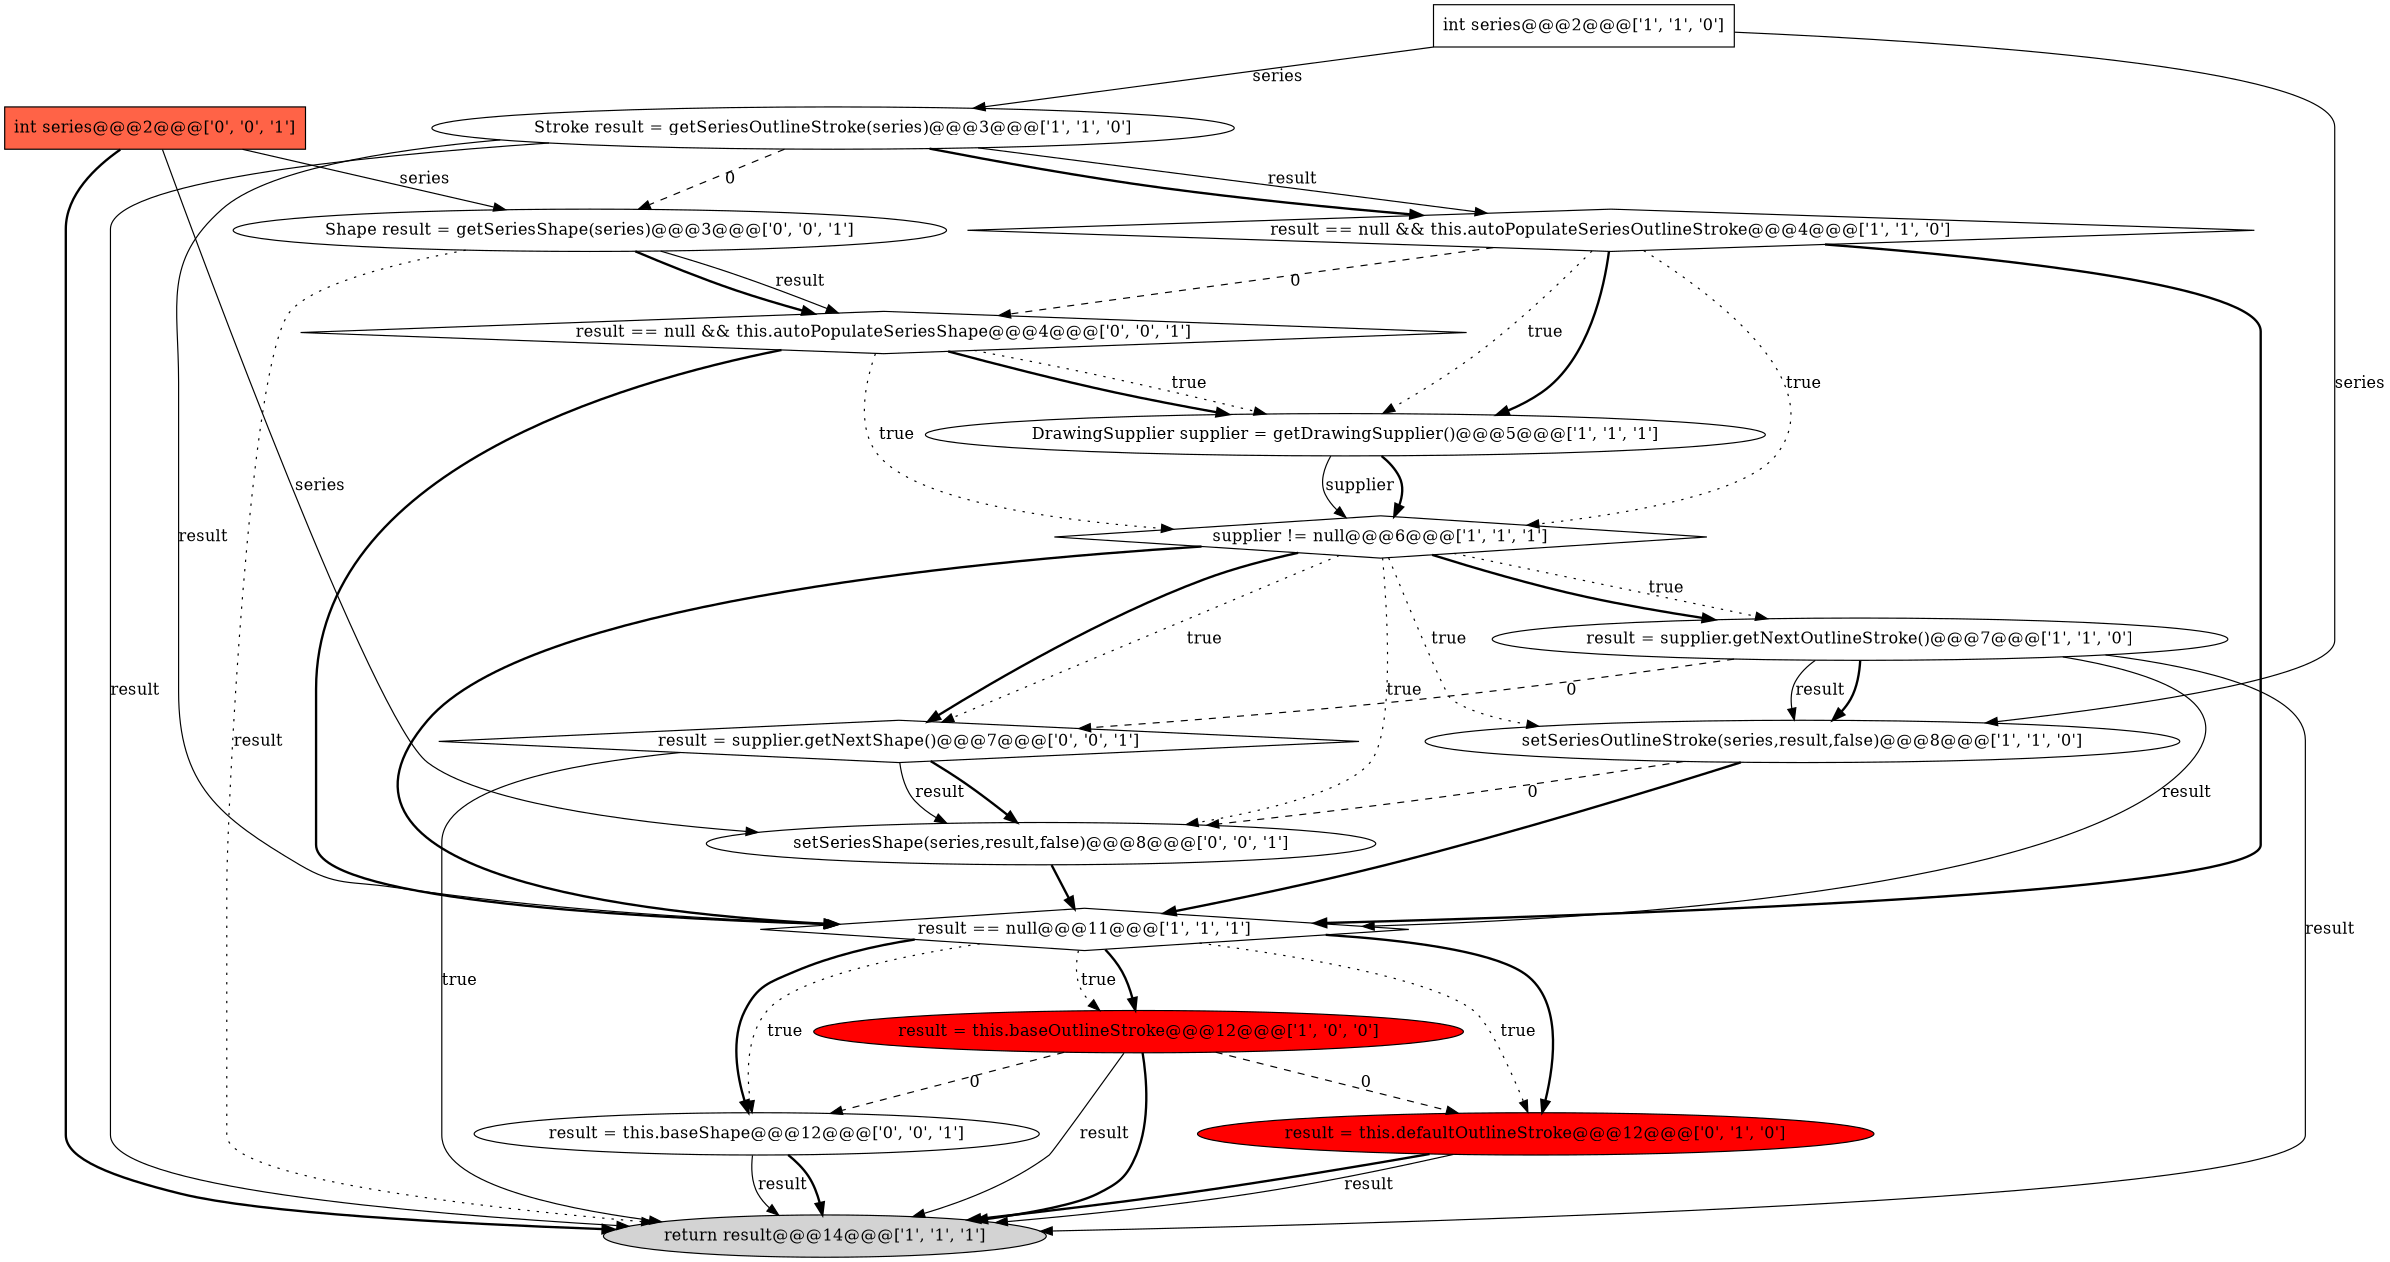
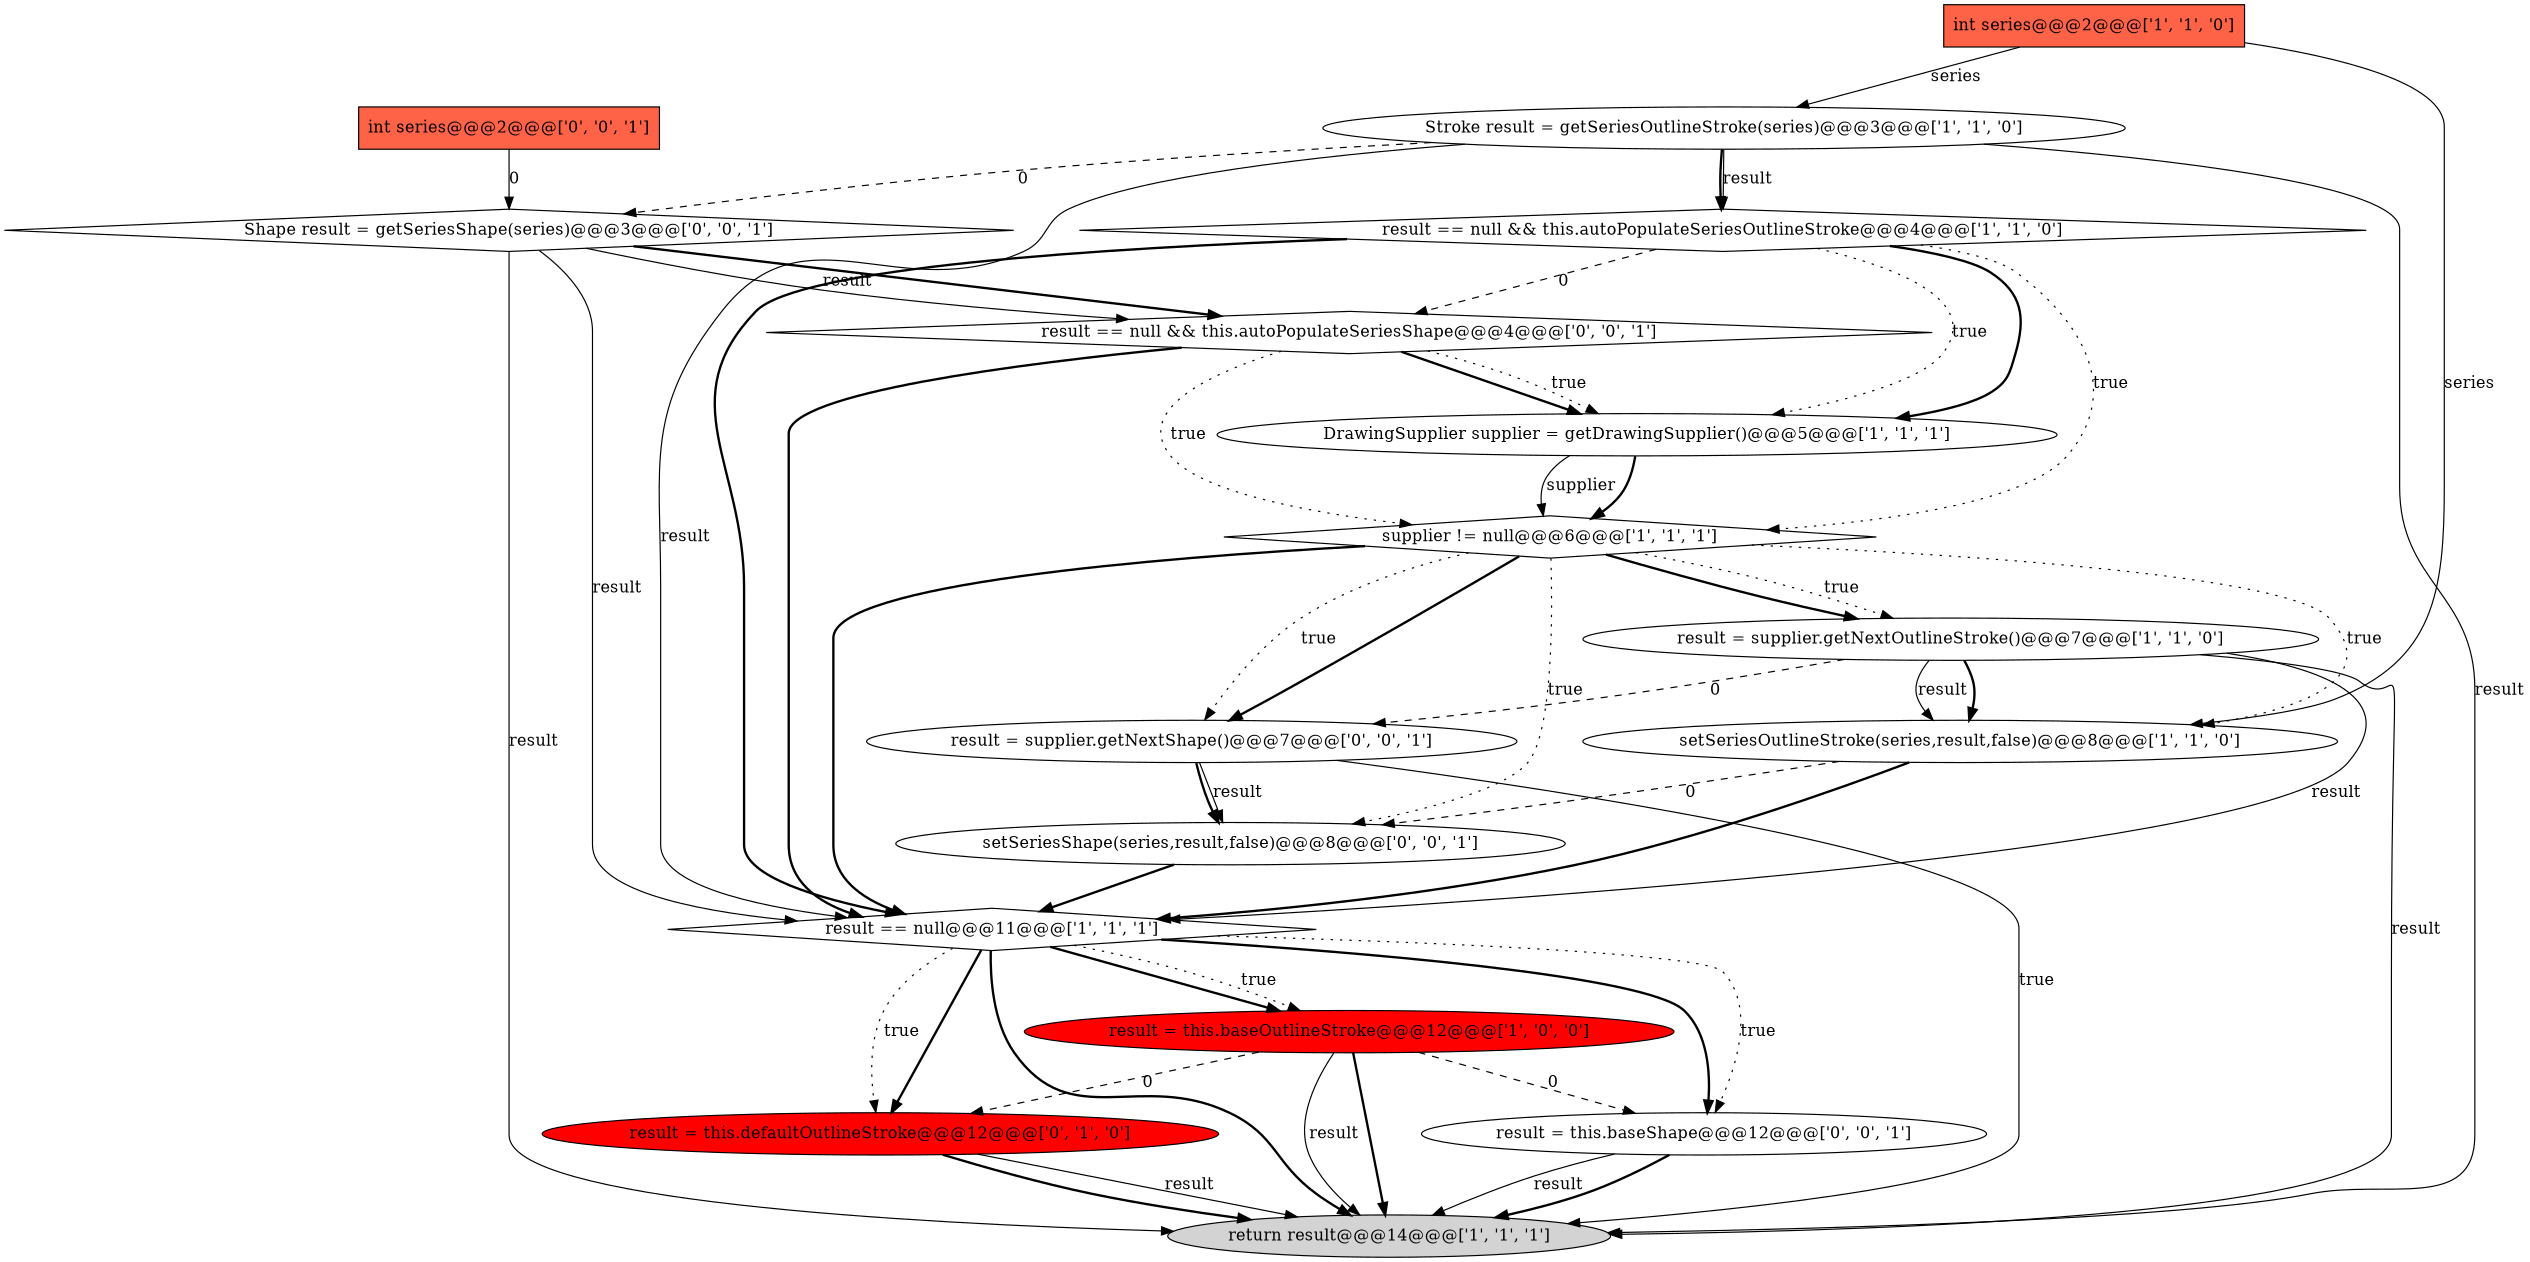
node "int series@@@2@@@['1', '1', '0']": fillcolor white -> tomato
edge "int series@@@2@@@['0', '0', '1']" -> "Shape result = getSeriesShape(series)@@@3@@@['0', '0', '1']": label "series" -> "0"
node "Shape result = getSeriesShape(series)@@@3@@@['0', '0', '1']": shape ellipse -> diamond
edge "int series@@@2@@@['0', '0', '1']" -> "setSeriesShape(series,result,false)@@@8@@@['0', '0', '1']": removed, label "series"
edge "Shape result = getSeriesShape(series)@@@3@@@['0', '0', '1']" -> "result == null@@@11@@@['1', '1', '1']": added, label "result"
node "result = supplier.getNextShape()@@@7@@@['0', '0', '1']": shape diamond -> ellipse
edge "Shape result = getSeriesShape(series)@@@3@@@['0', '0', '1']" -> "return result@@@14@@@['1', '1', '1']": style dotted -> solid
edge "int series@@@2@@@['0', '0', '1']" -> "return result@@@14@@@['1', '1', '1']": now "result == null@@@11@@@['1', '1', '1']" -> "return result@@@14@@@['1', '1', '1']"
